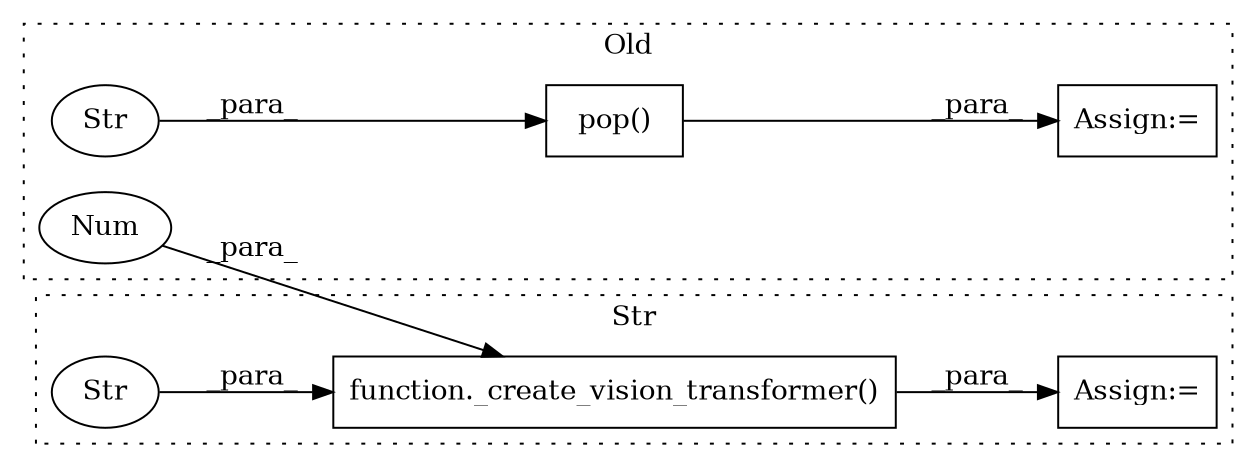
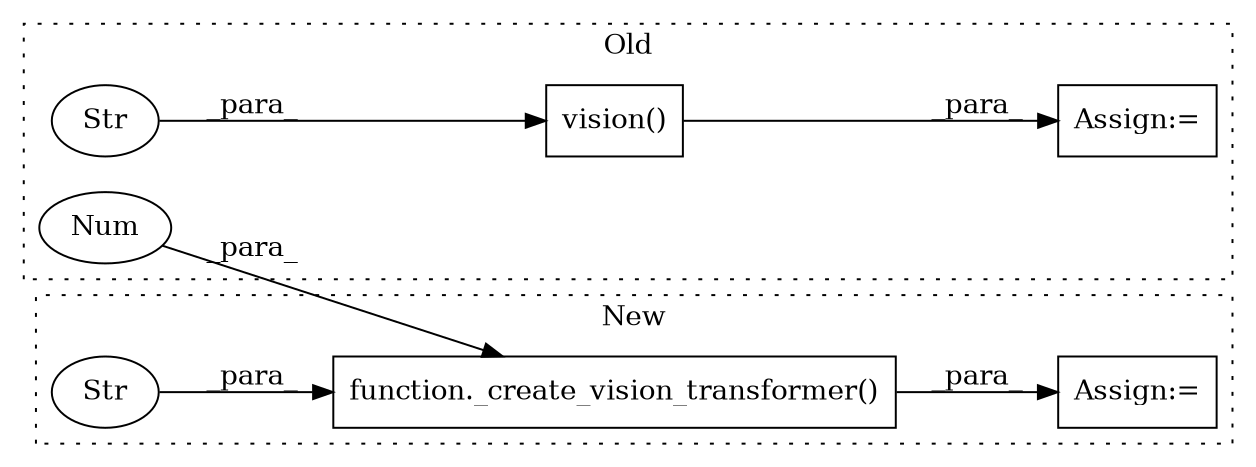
node "pop()": label "pop()" -> "vision()"
cluster "Str": label "Str" -> "New"
